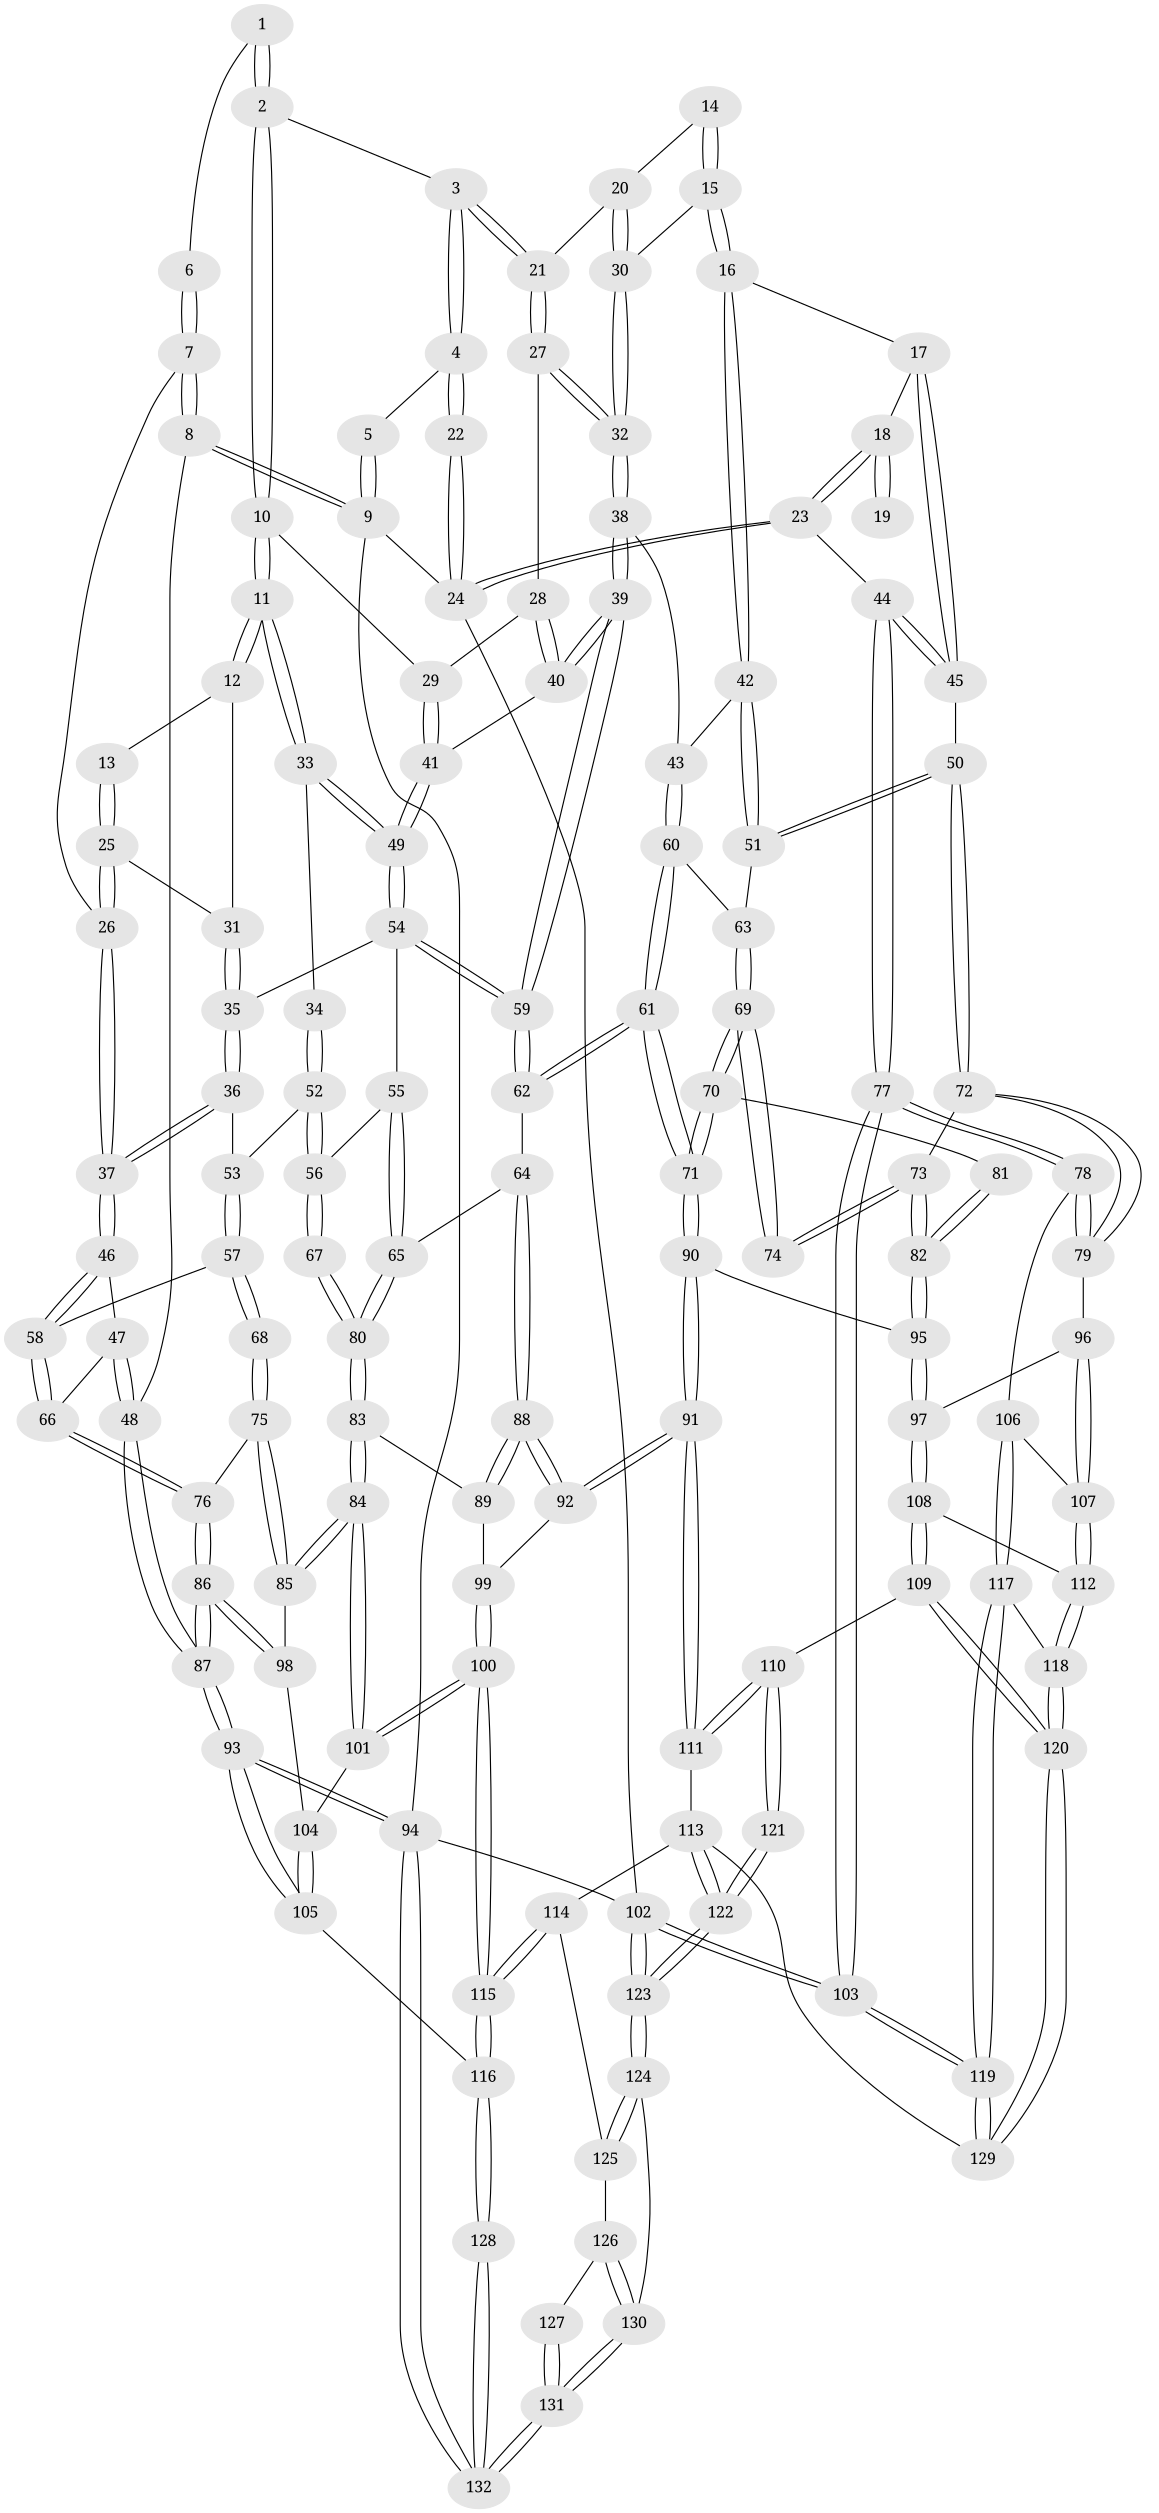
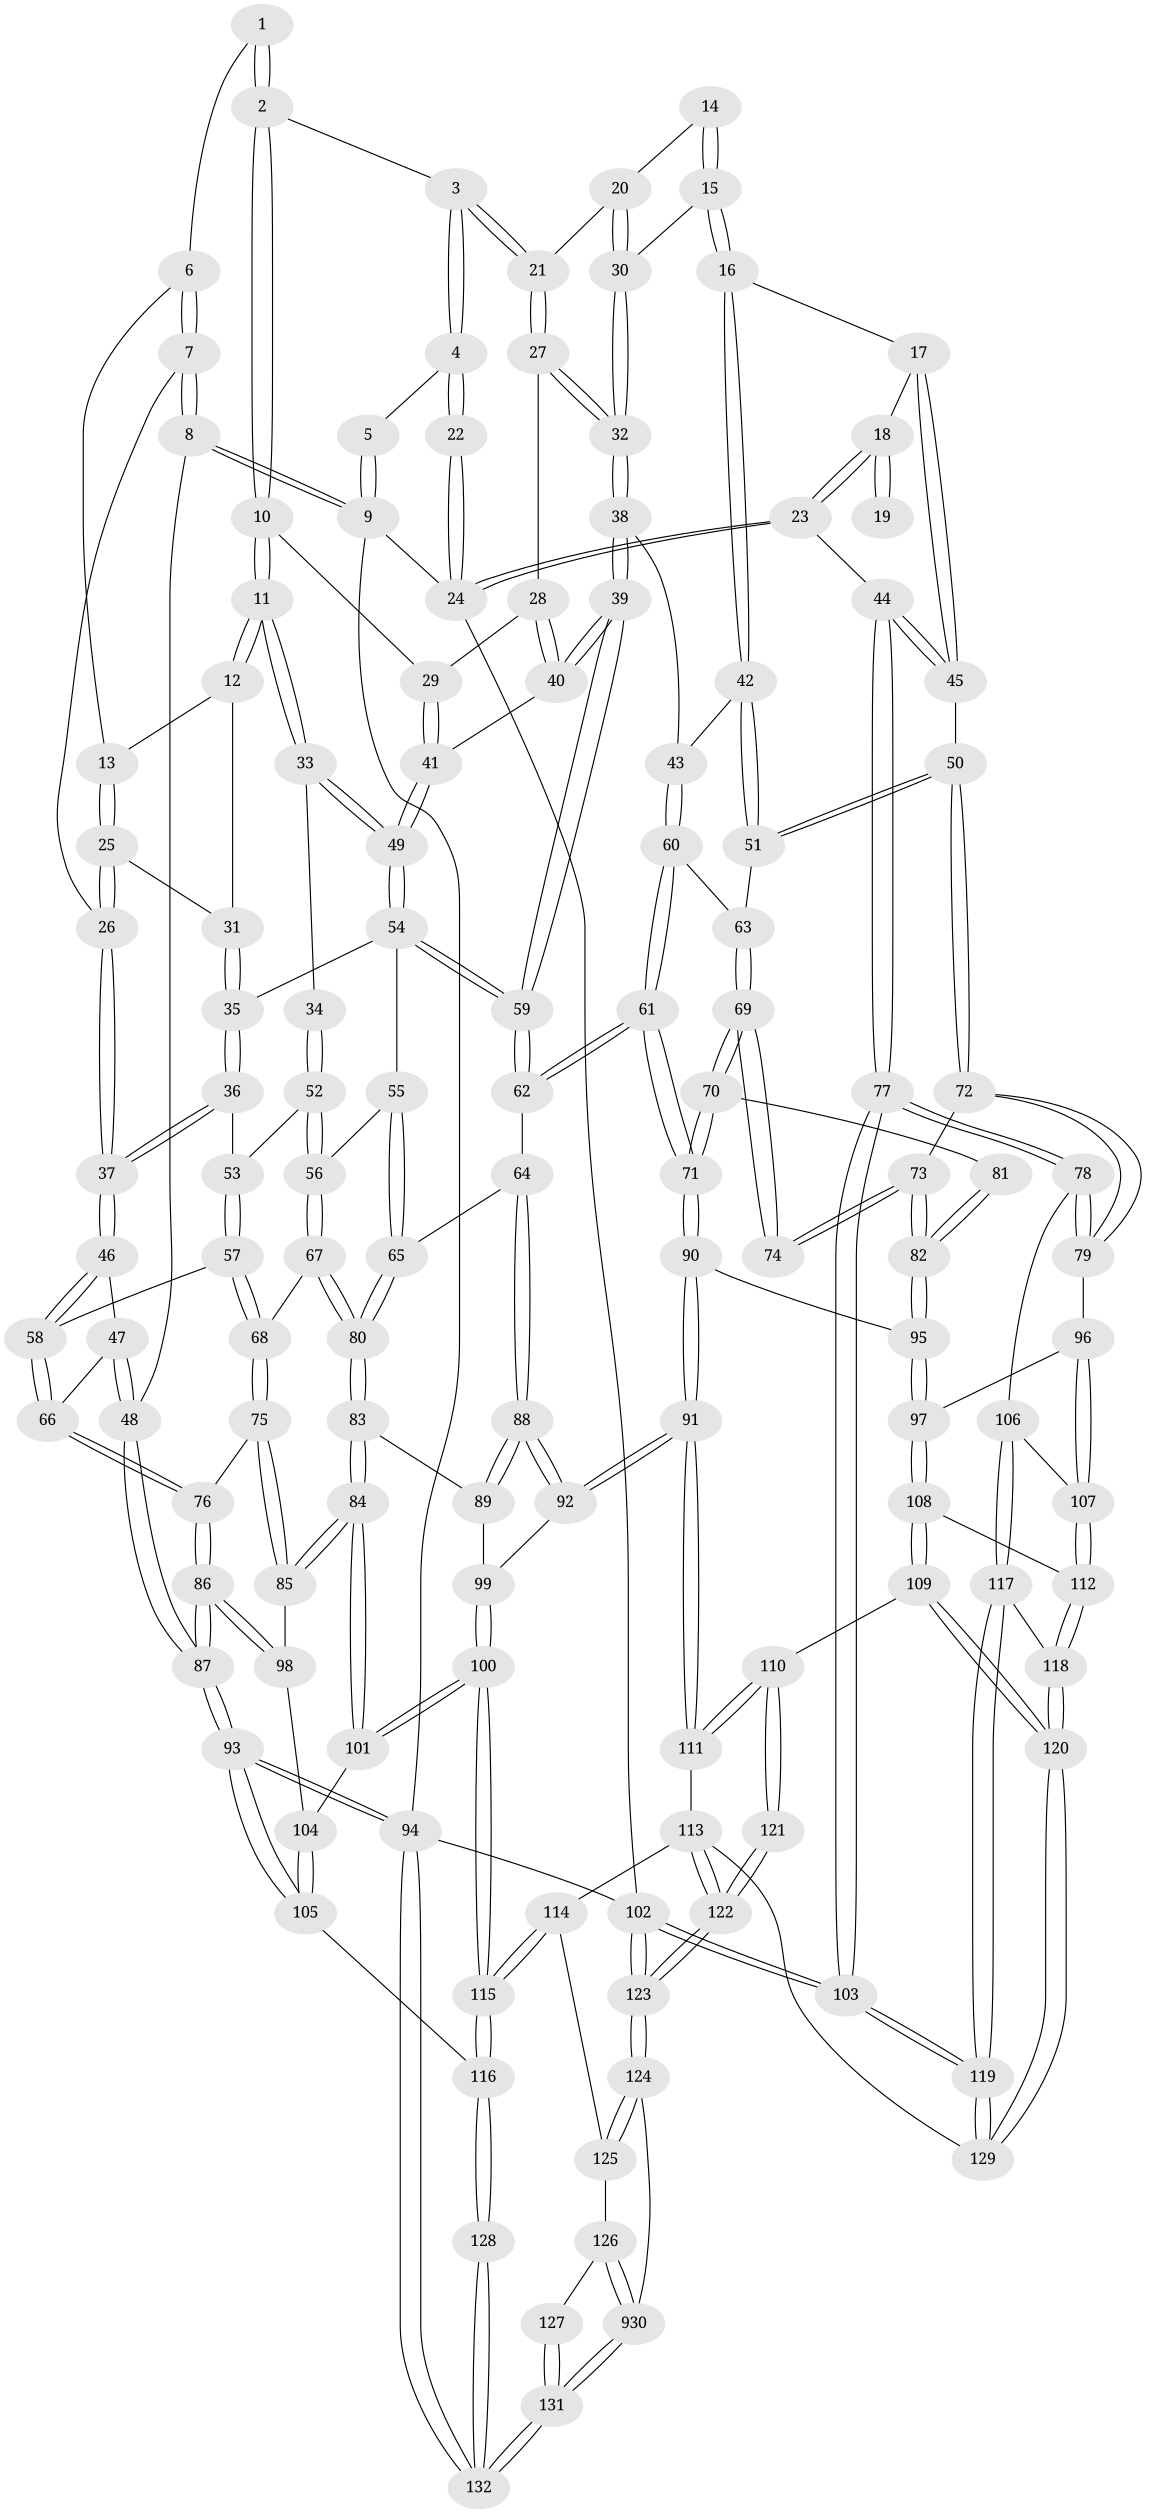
edge "6" -- "13": added
edge "67" -- "68": added
node "130": label "130" -> "930"
